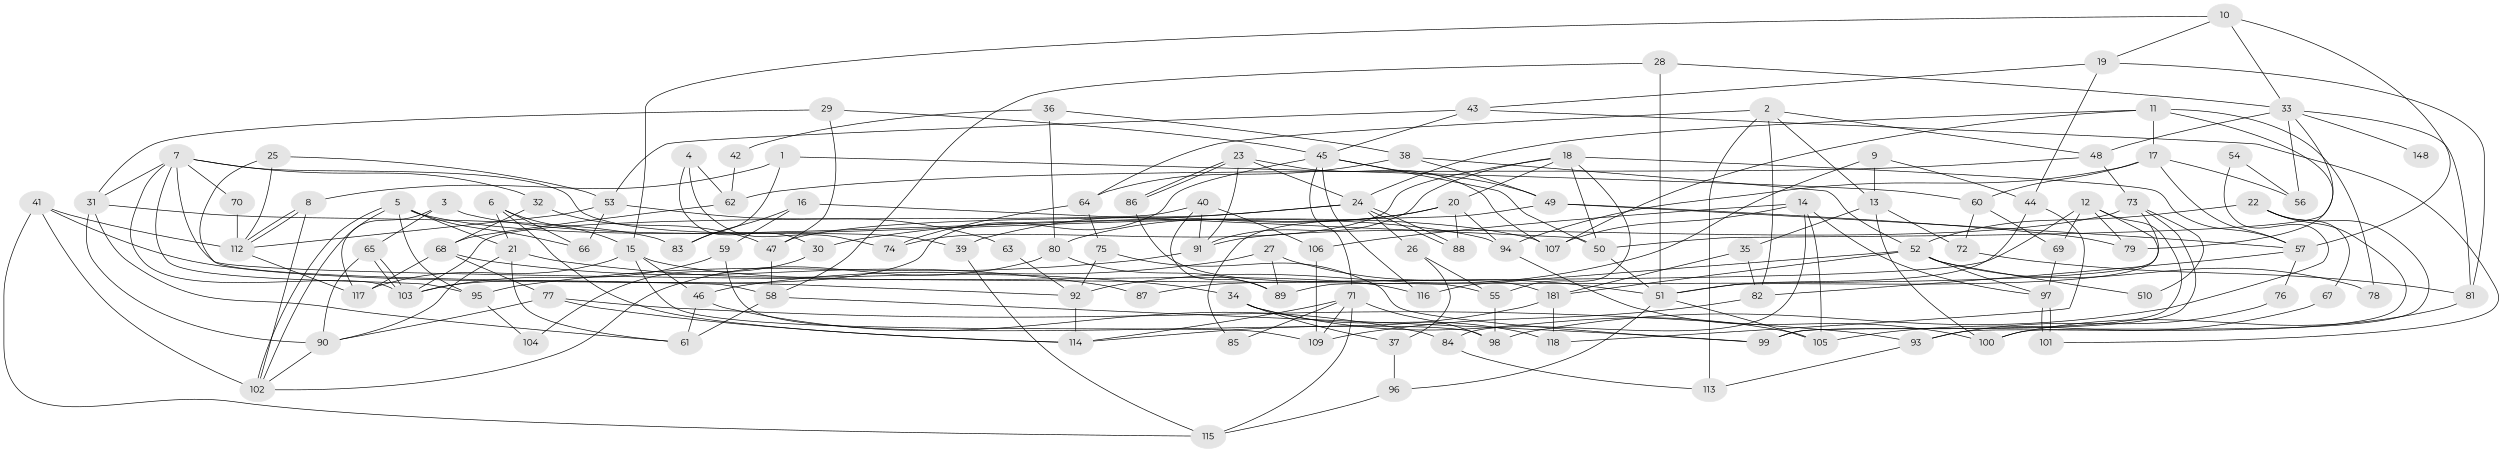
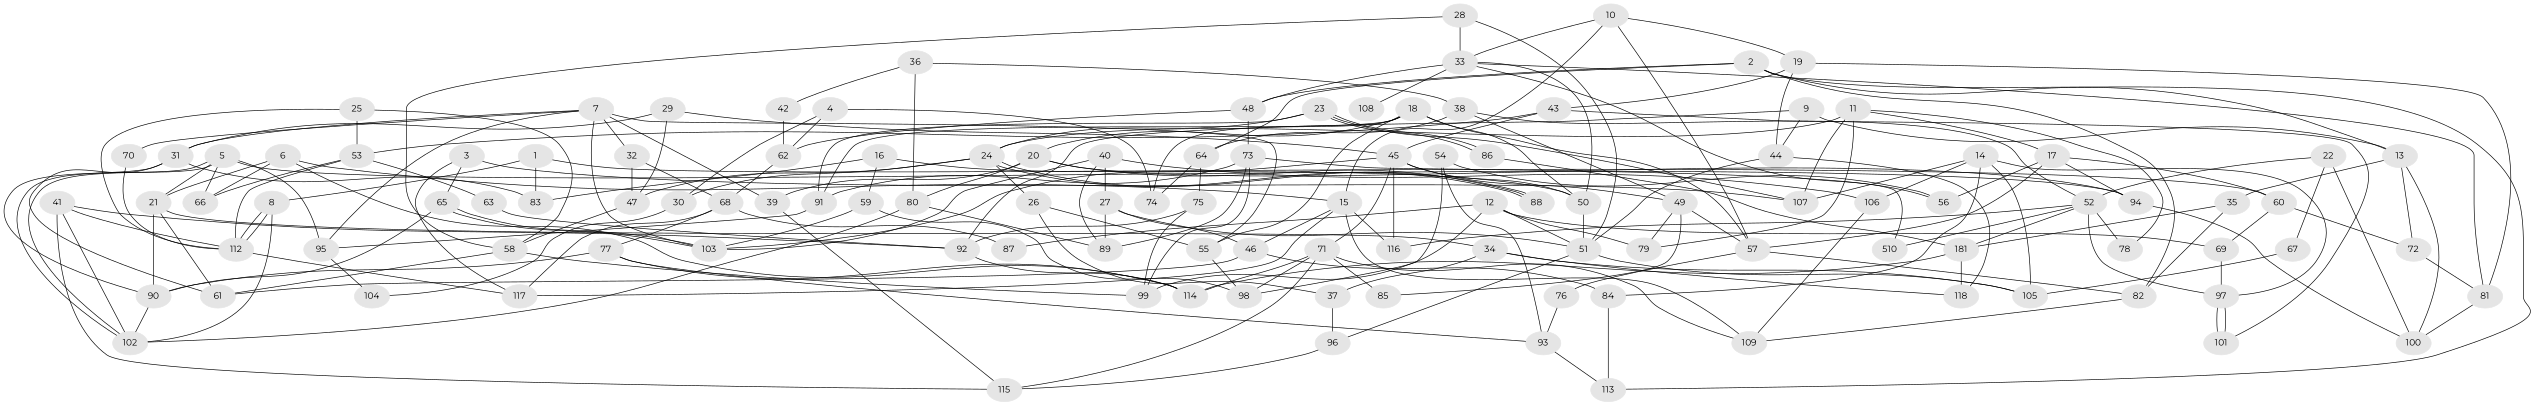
node "148": label "148" -> "108"
edge "40" -- "91": now "40" -- "27"
edge "22" -- "93": now "54" -- "93"
